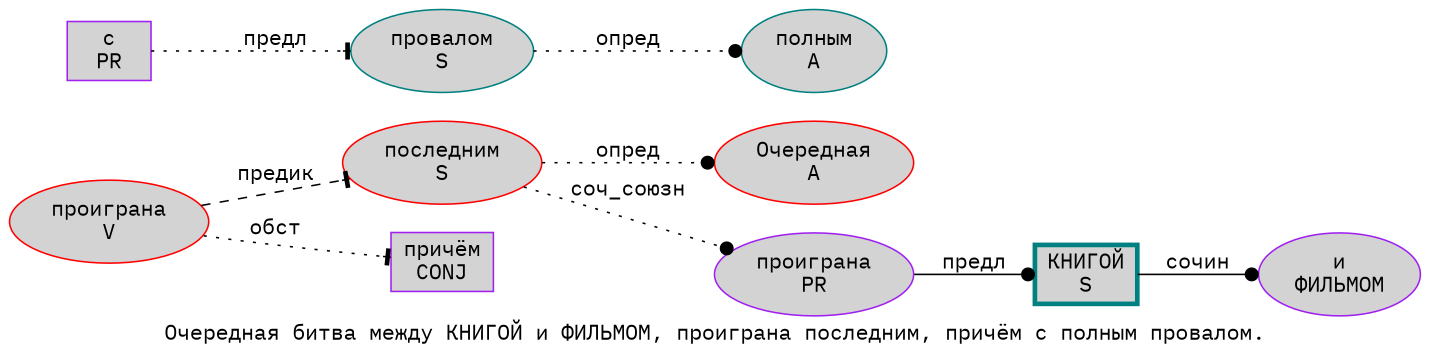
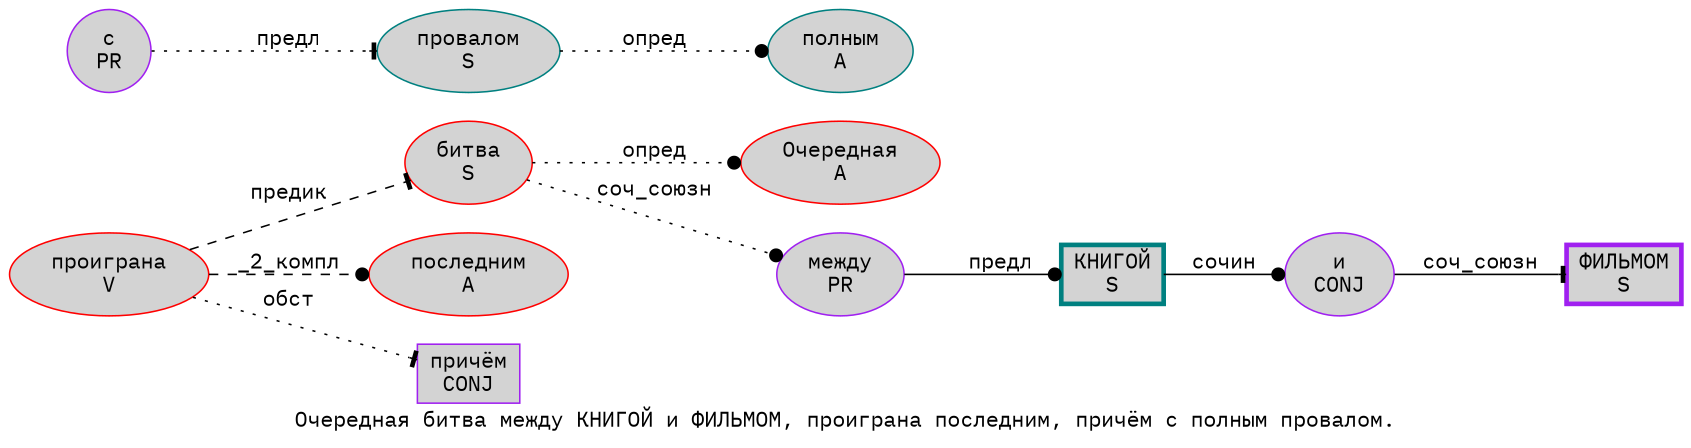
node "с PR": shape box -> ellipse
node "последним S": label "последним S" -> "битва S"
node "последним A": added
node "проиграна PR": label "проиграна PR" -> "между PR"
node "и ФИЛЬМОМ": label "и ФИЛЬМОМ" -> "и CONJ"
node "ФИЛЬМОМ S": added
